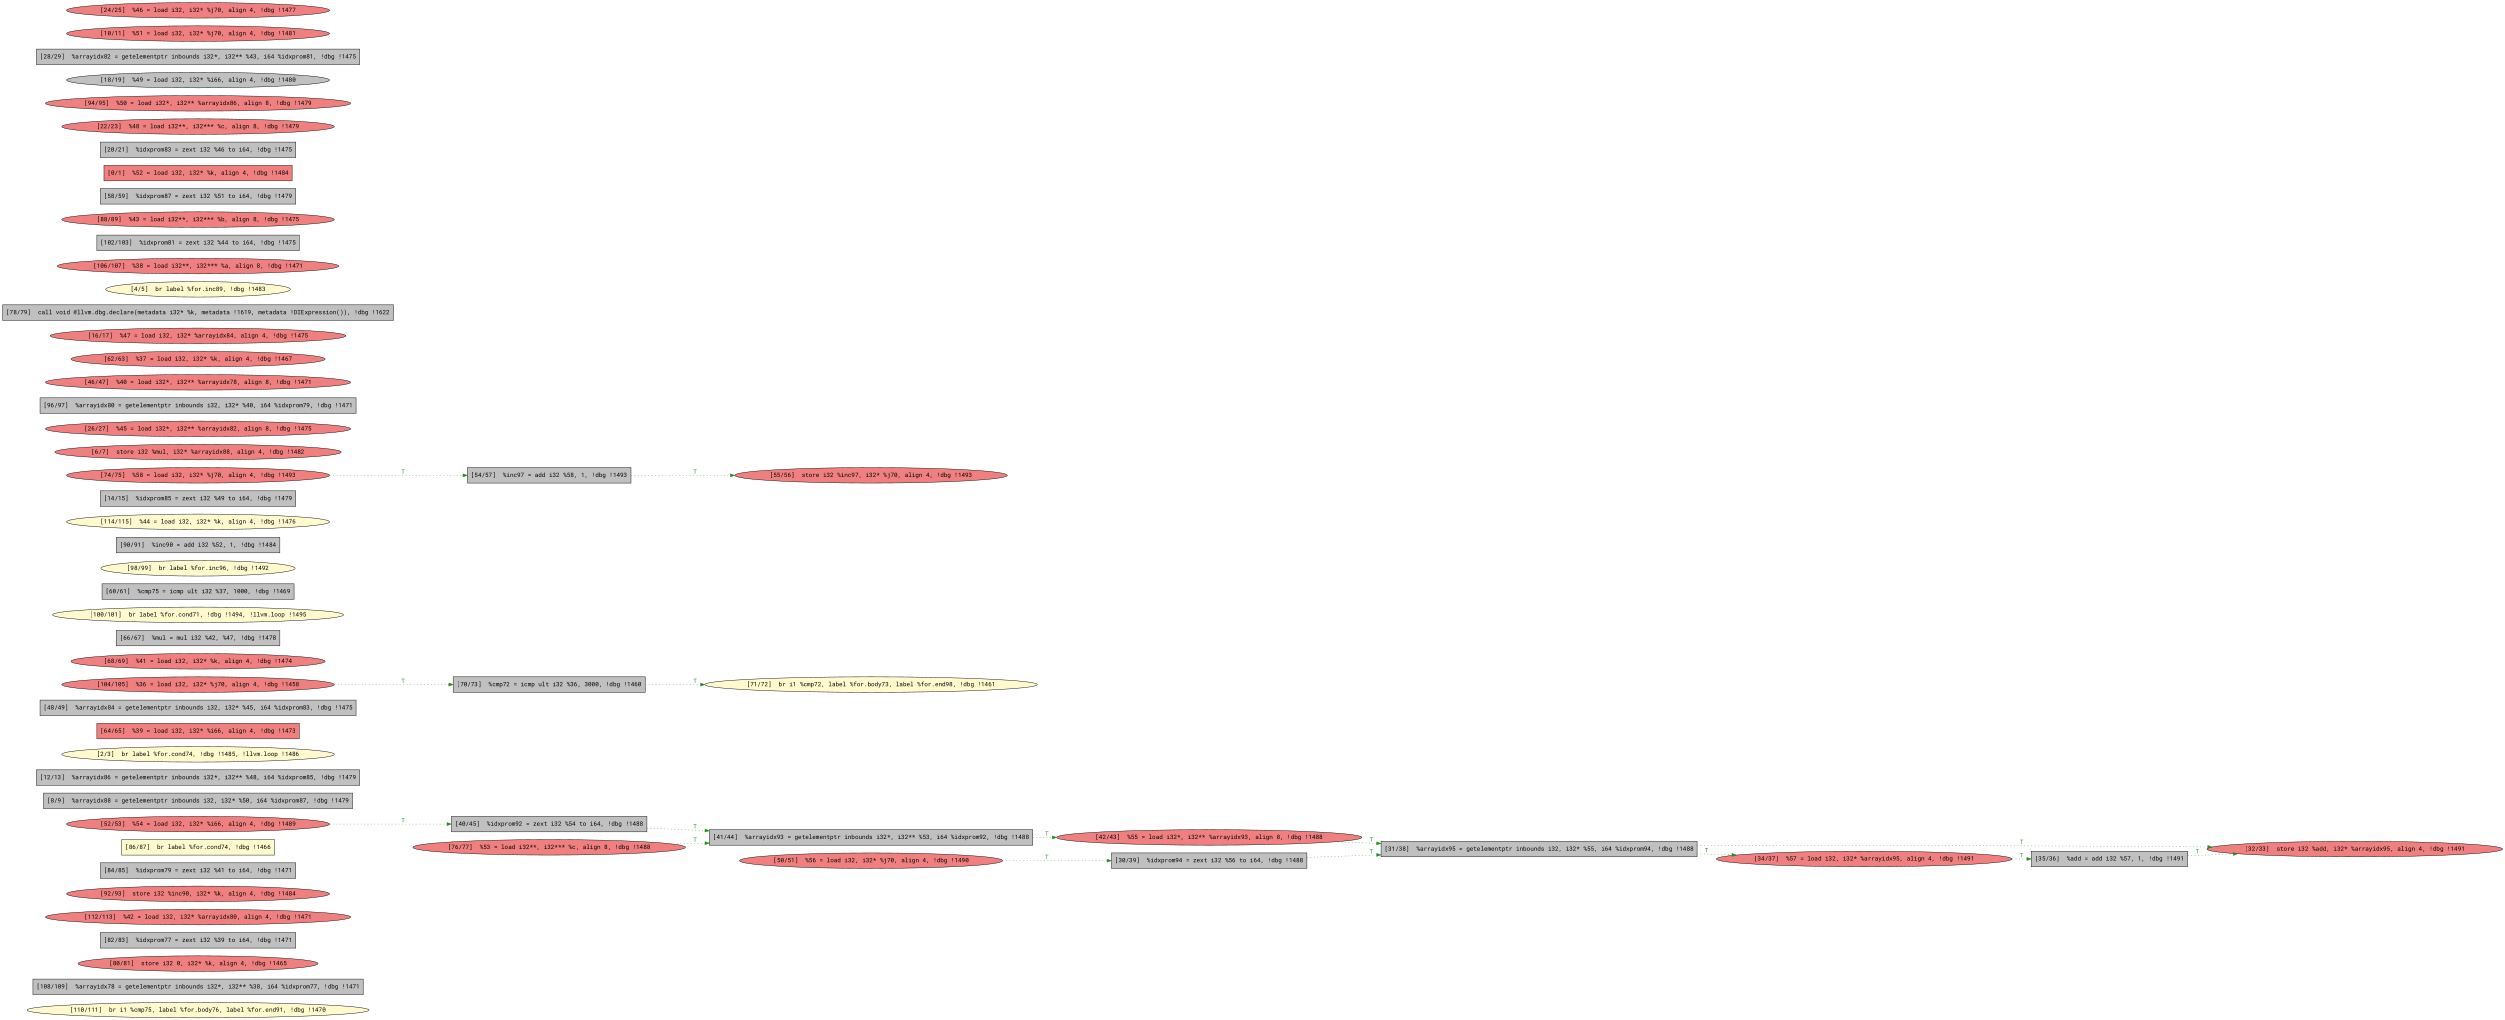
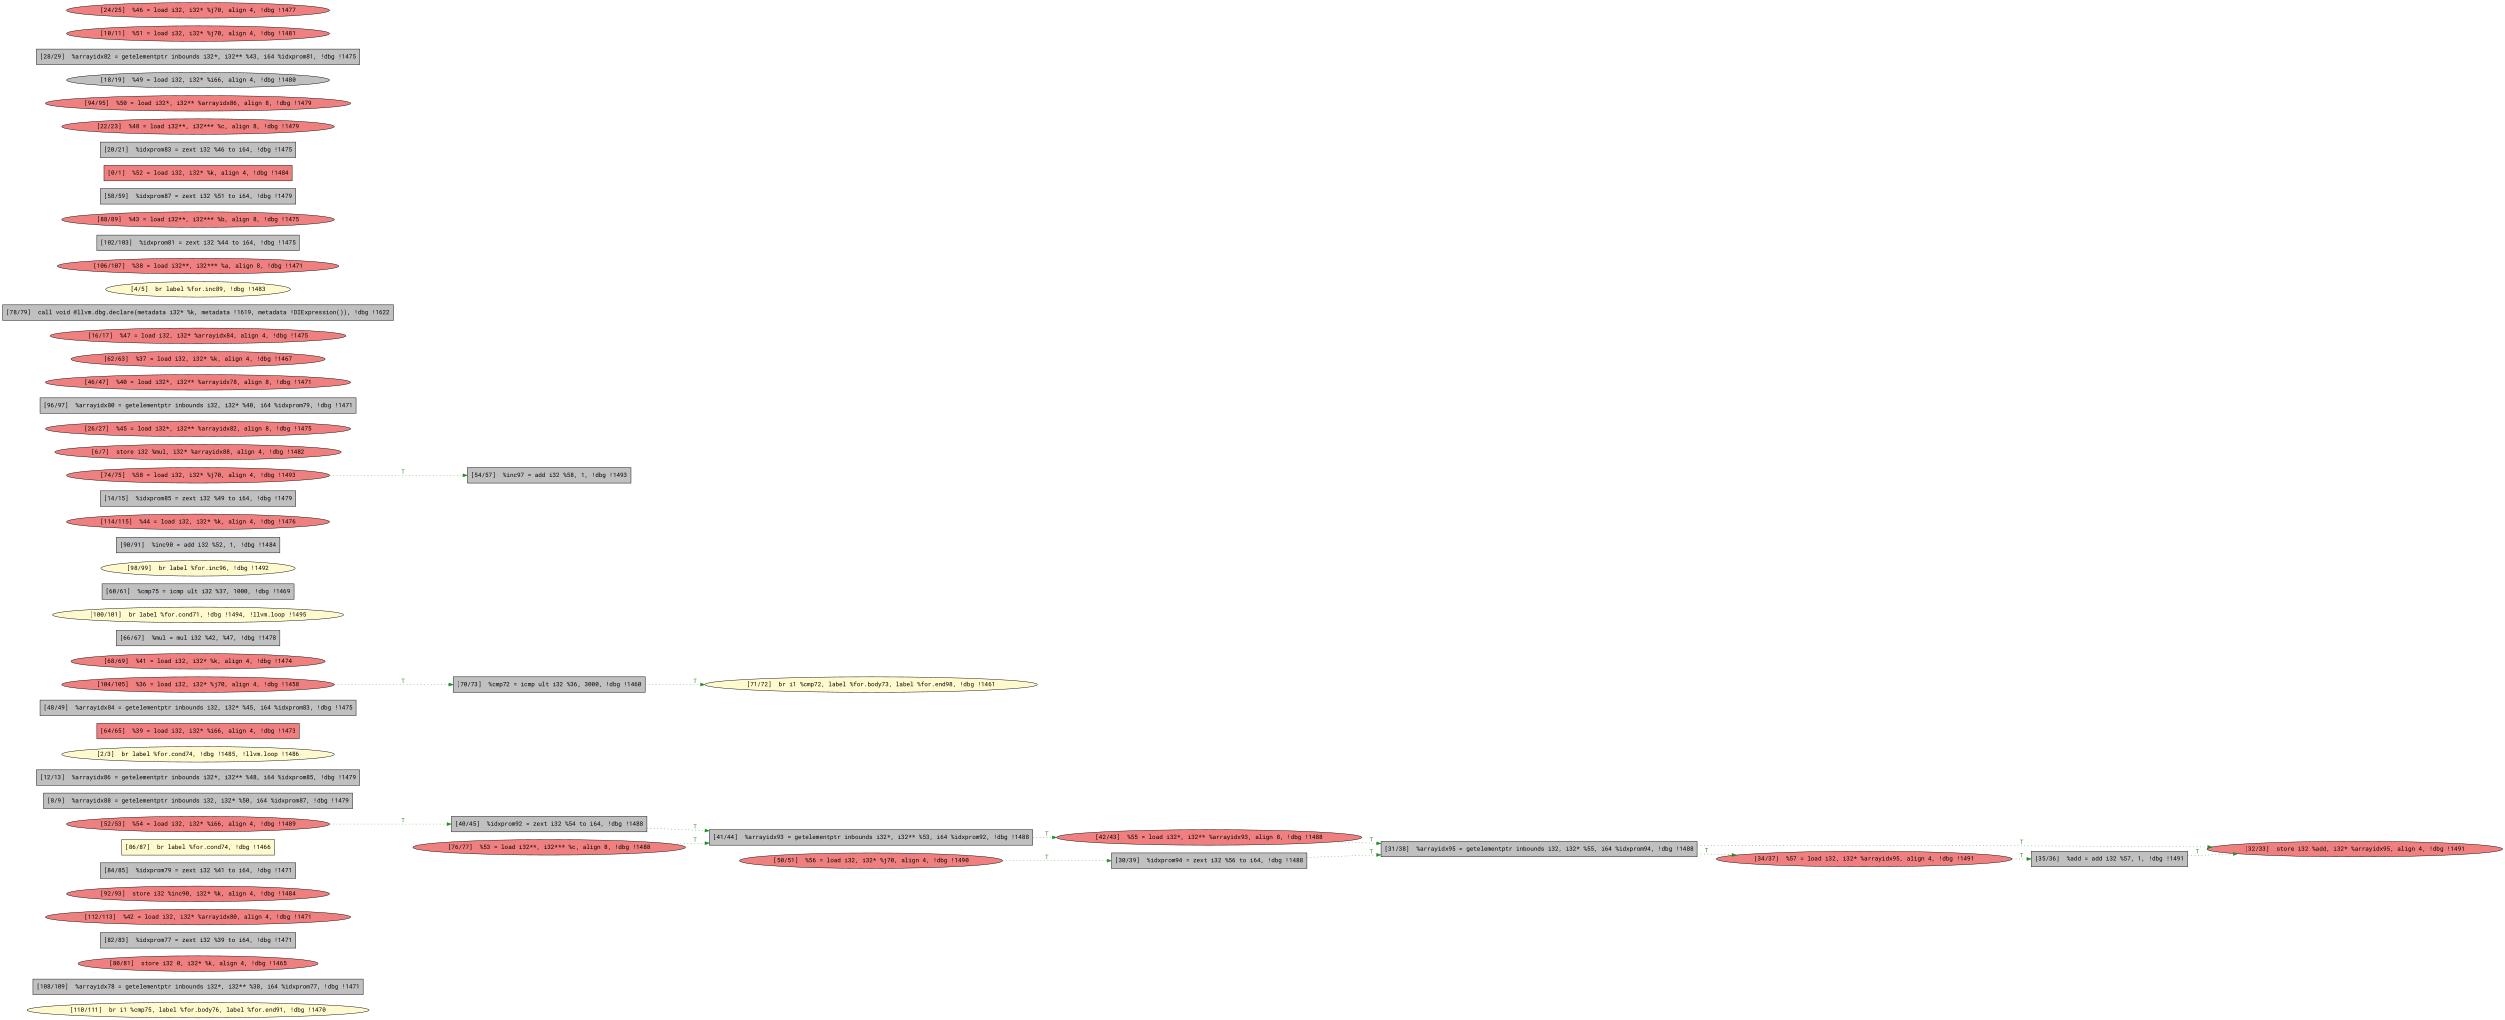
node "[55/56]  store i32 %inc97, i32* %j70, align 4, !dbg !1493": removed
node "[114/115]  %44 = load i32, i32* %k, align 4, !dbg !1476": fillcolor lemonchiffon -> lightcoral
